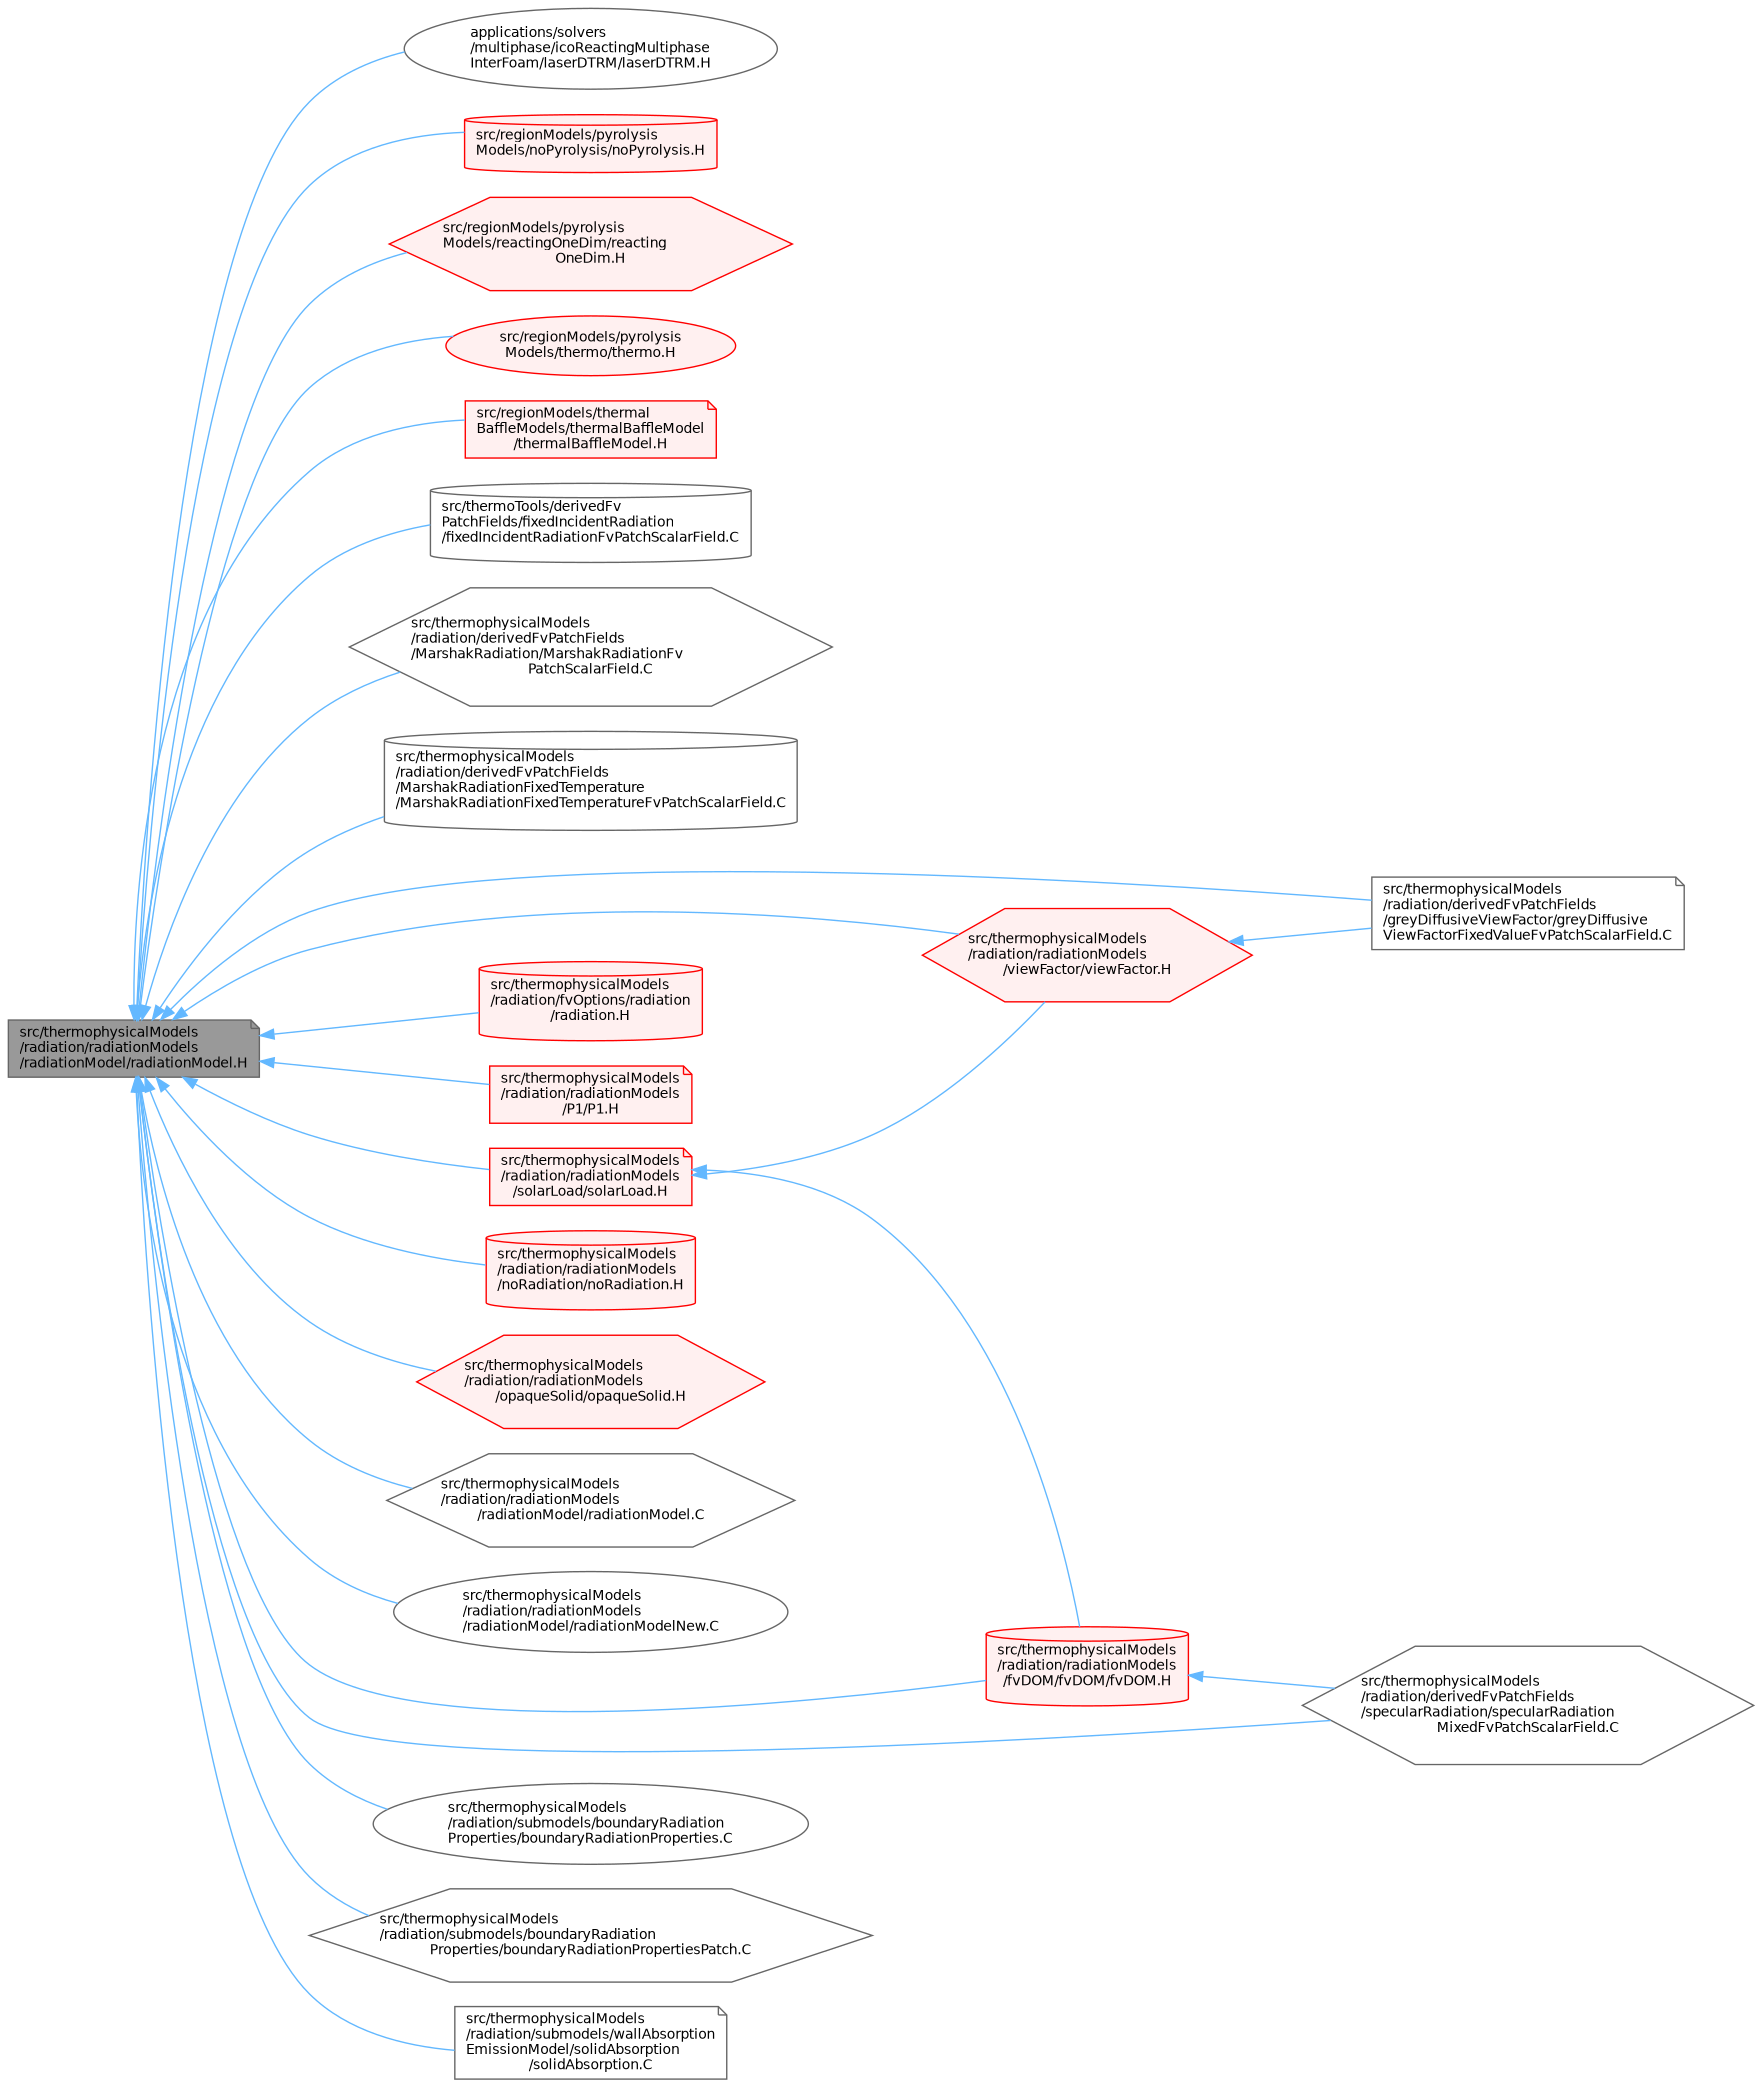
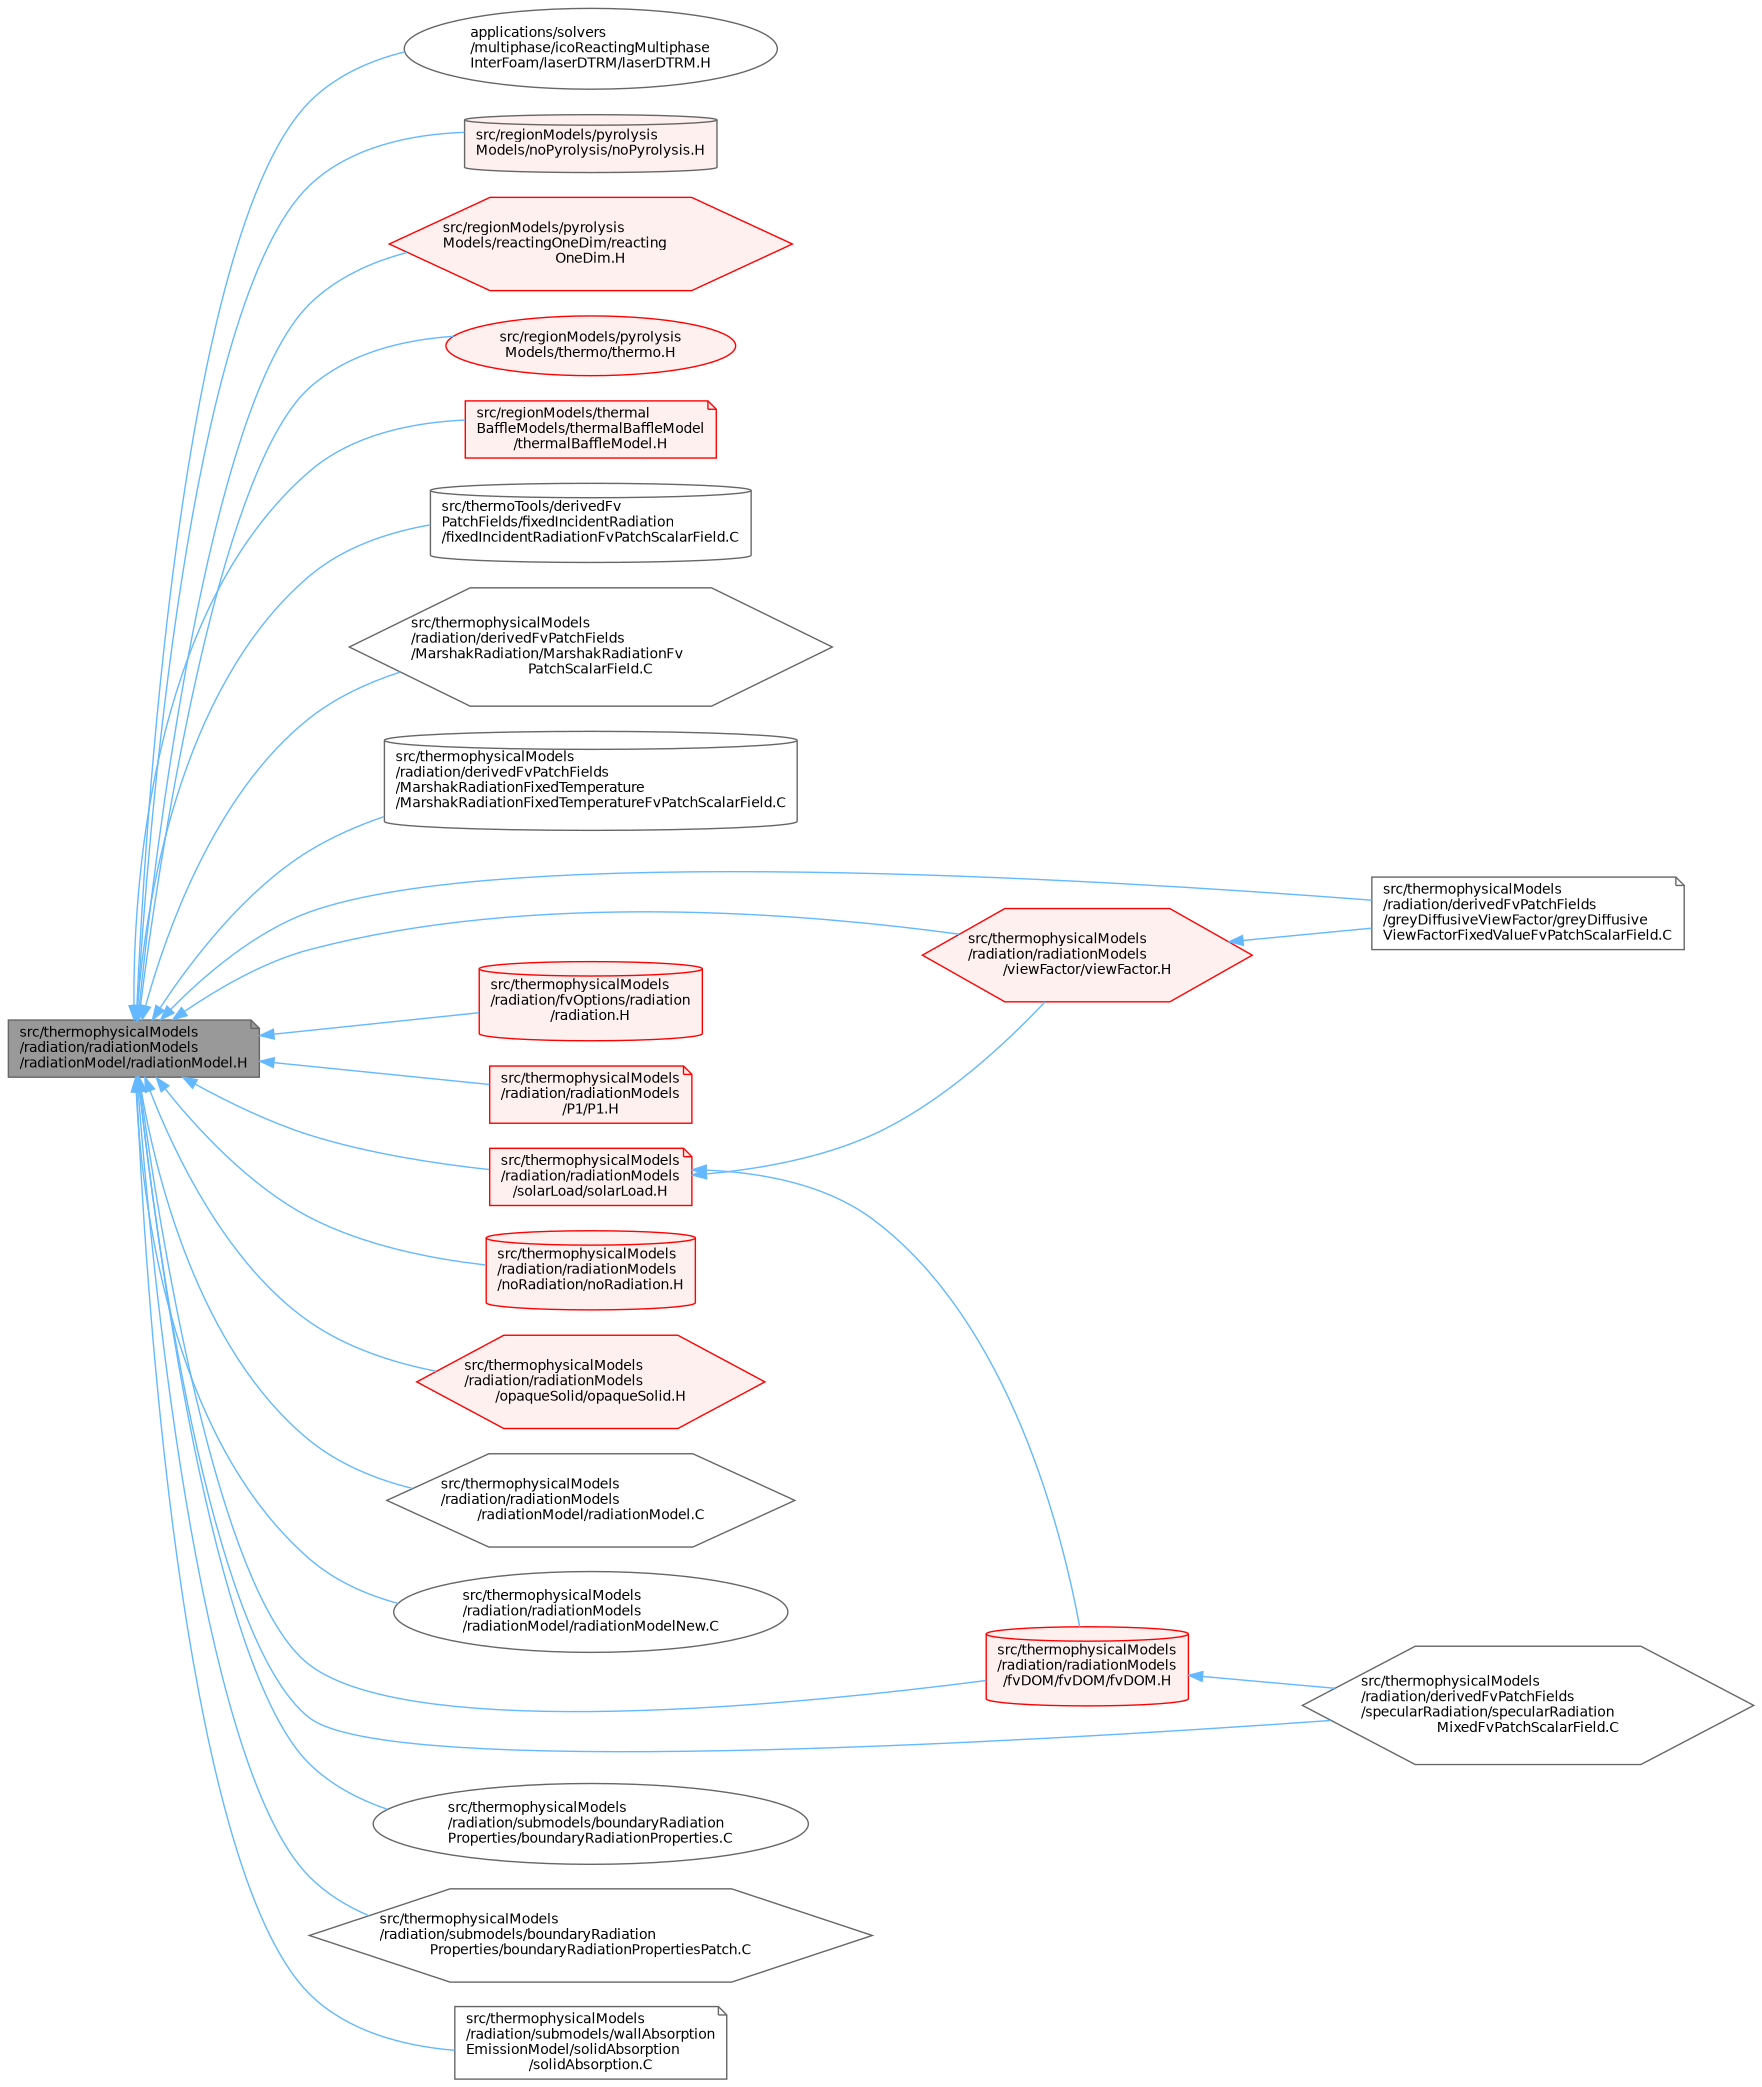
node "src/regionModels/pyrolysis Models/noPyrolysis/noPyrolysis.H": color red -> grey40
